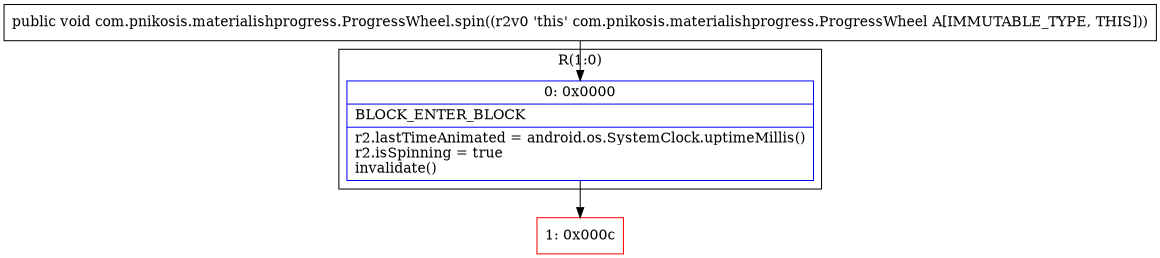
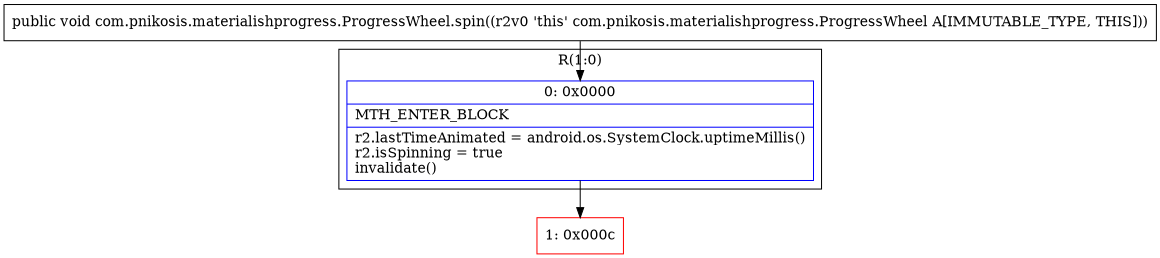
node "0: 0x0000": text "BLOCK_ENTER_BLOCK" -> "MTH_ENTER_BLOCK"
